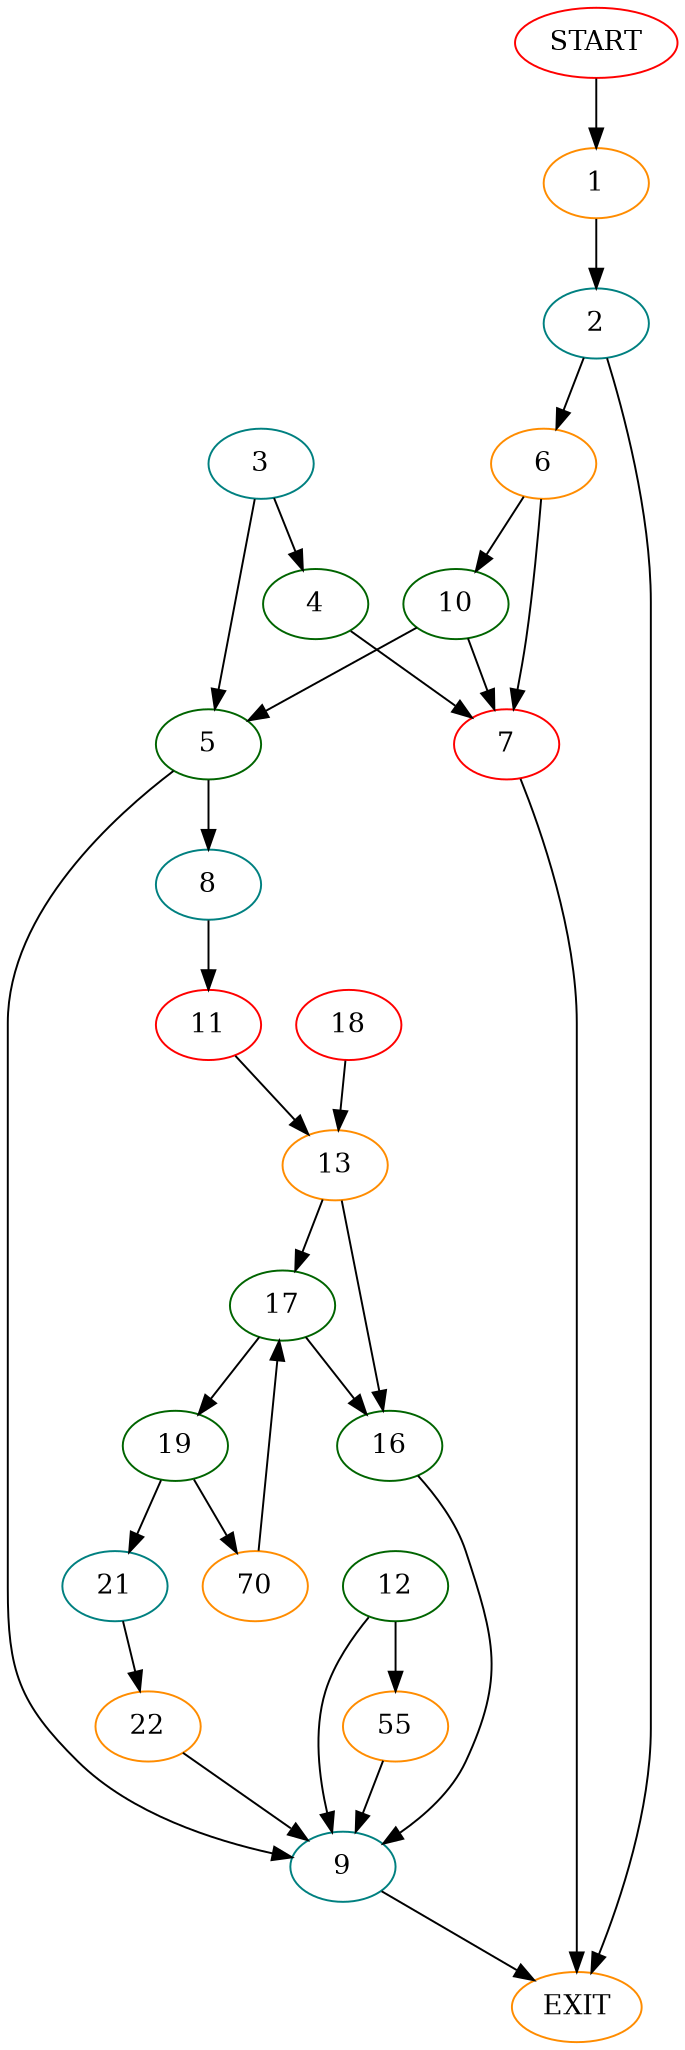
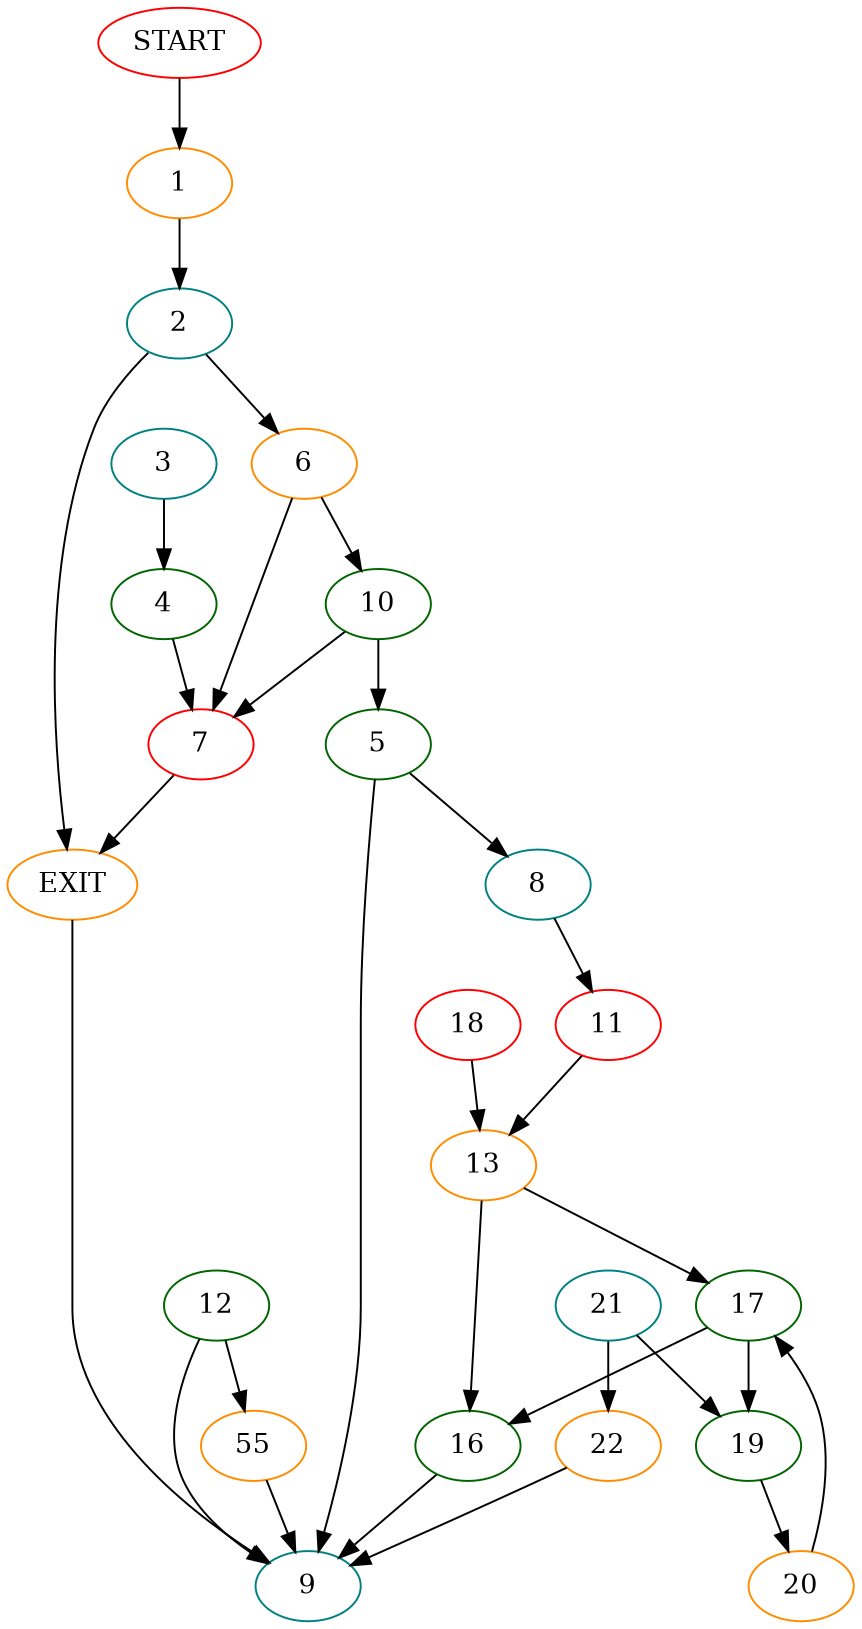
edge "3" -> "5": removed
edge "19" -> "21": reversed
node "70": label "70" -> "20"
edge "9" -> "EXIT": reversed
